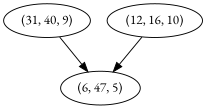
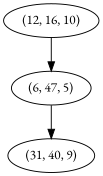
edge "(31, 40, 9)" -> "(6, 47, 5)": reversed
